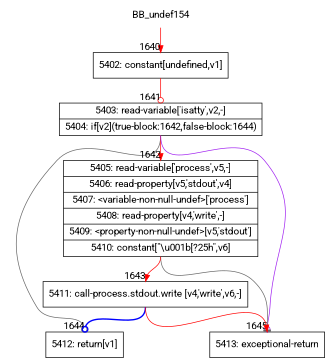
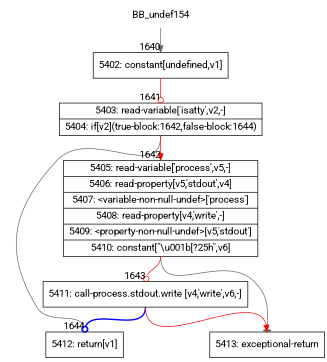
edge "BB_undef154" -> "5402: constant[undefined,v1]": color red -> gray40
edge "5403: read-variable['isatty',v2,-]" -> "5413: exceptional-return": removed
edge "5405: read-variable['process',v5,-]" -> "5411: call-process.stdout.write [v4,'write',v6,-]": arrowhead normal -> odot
